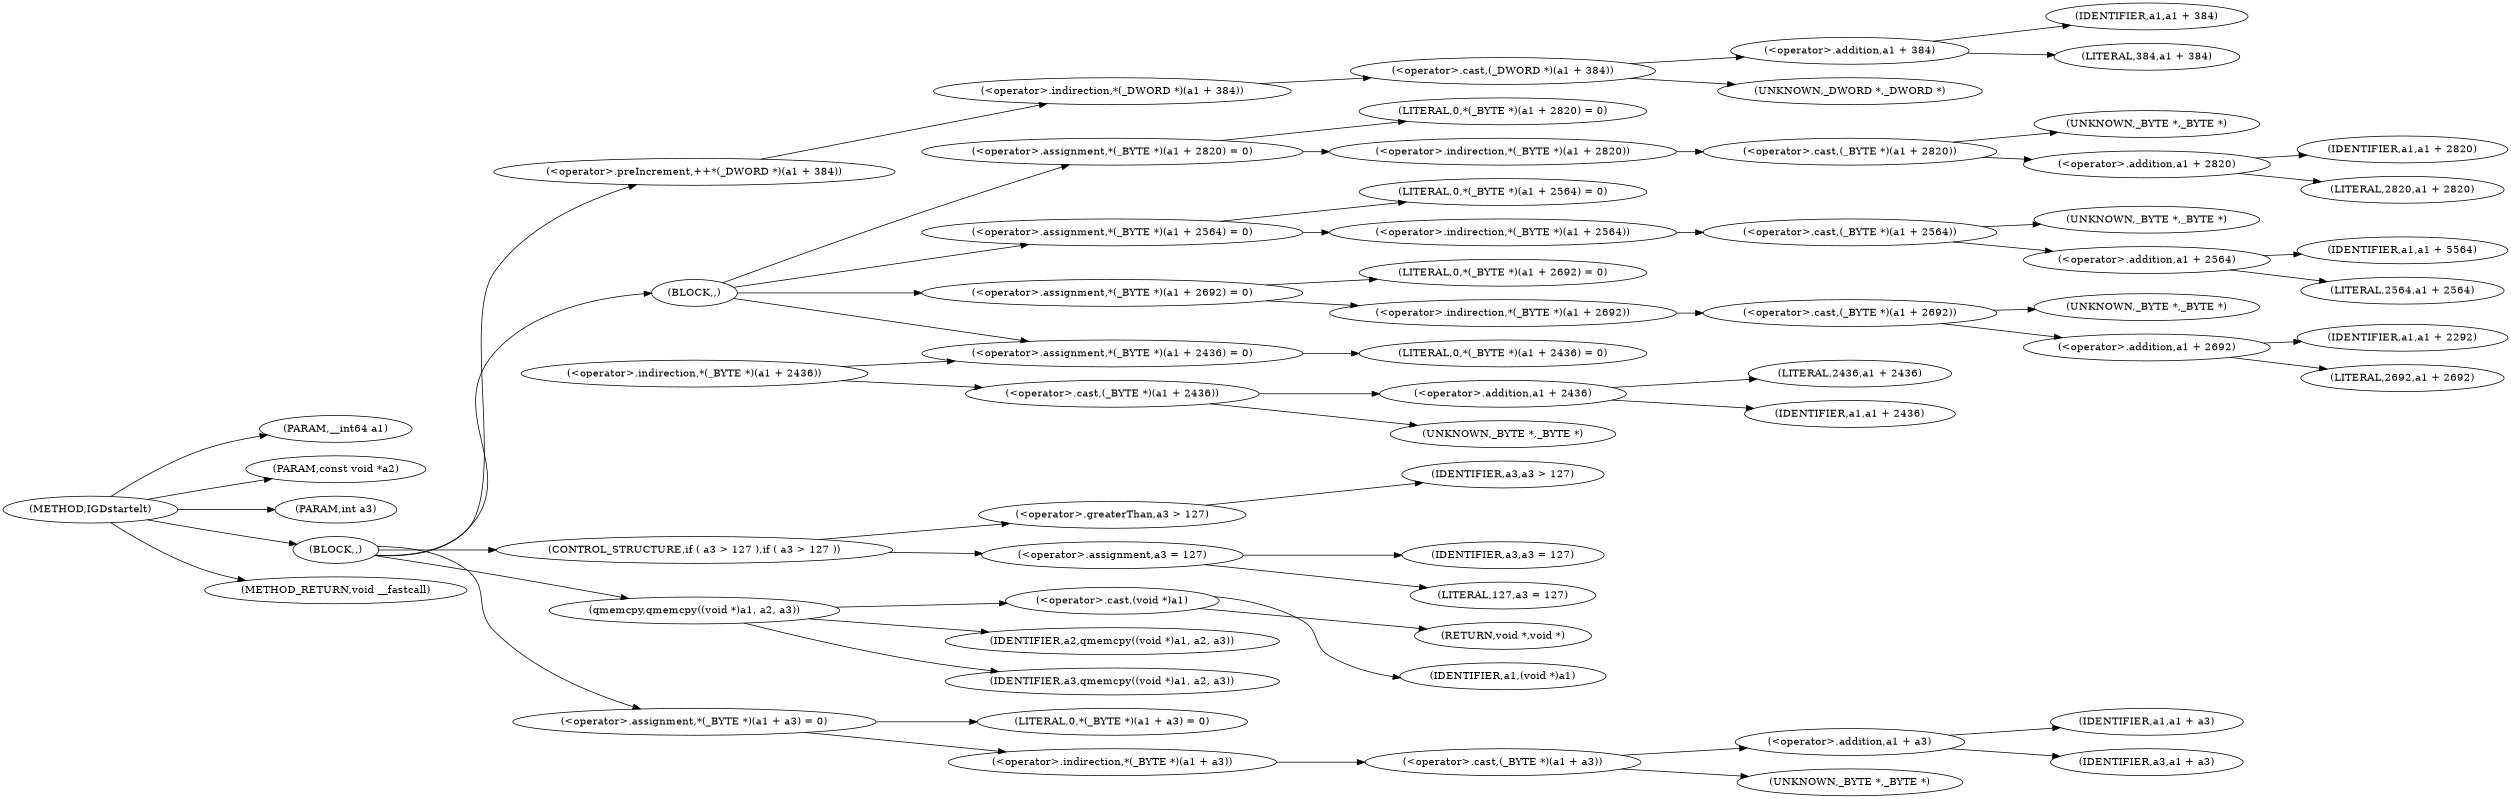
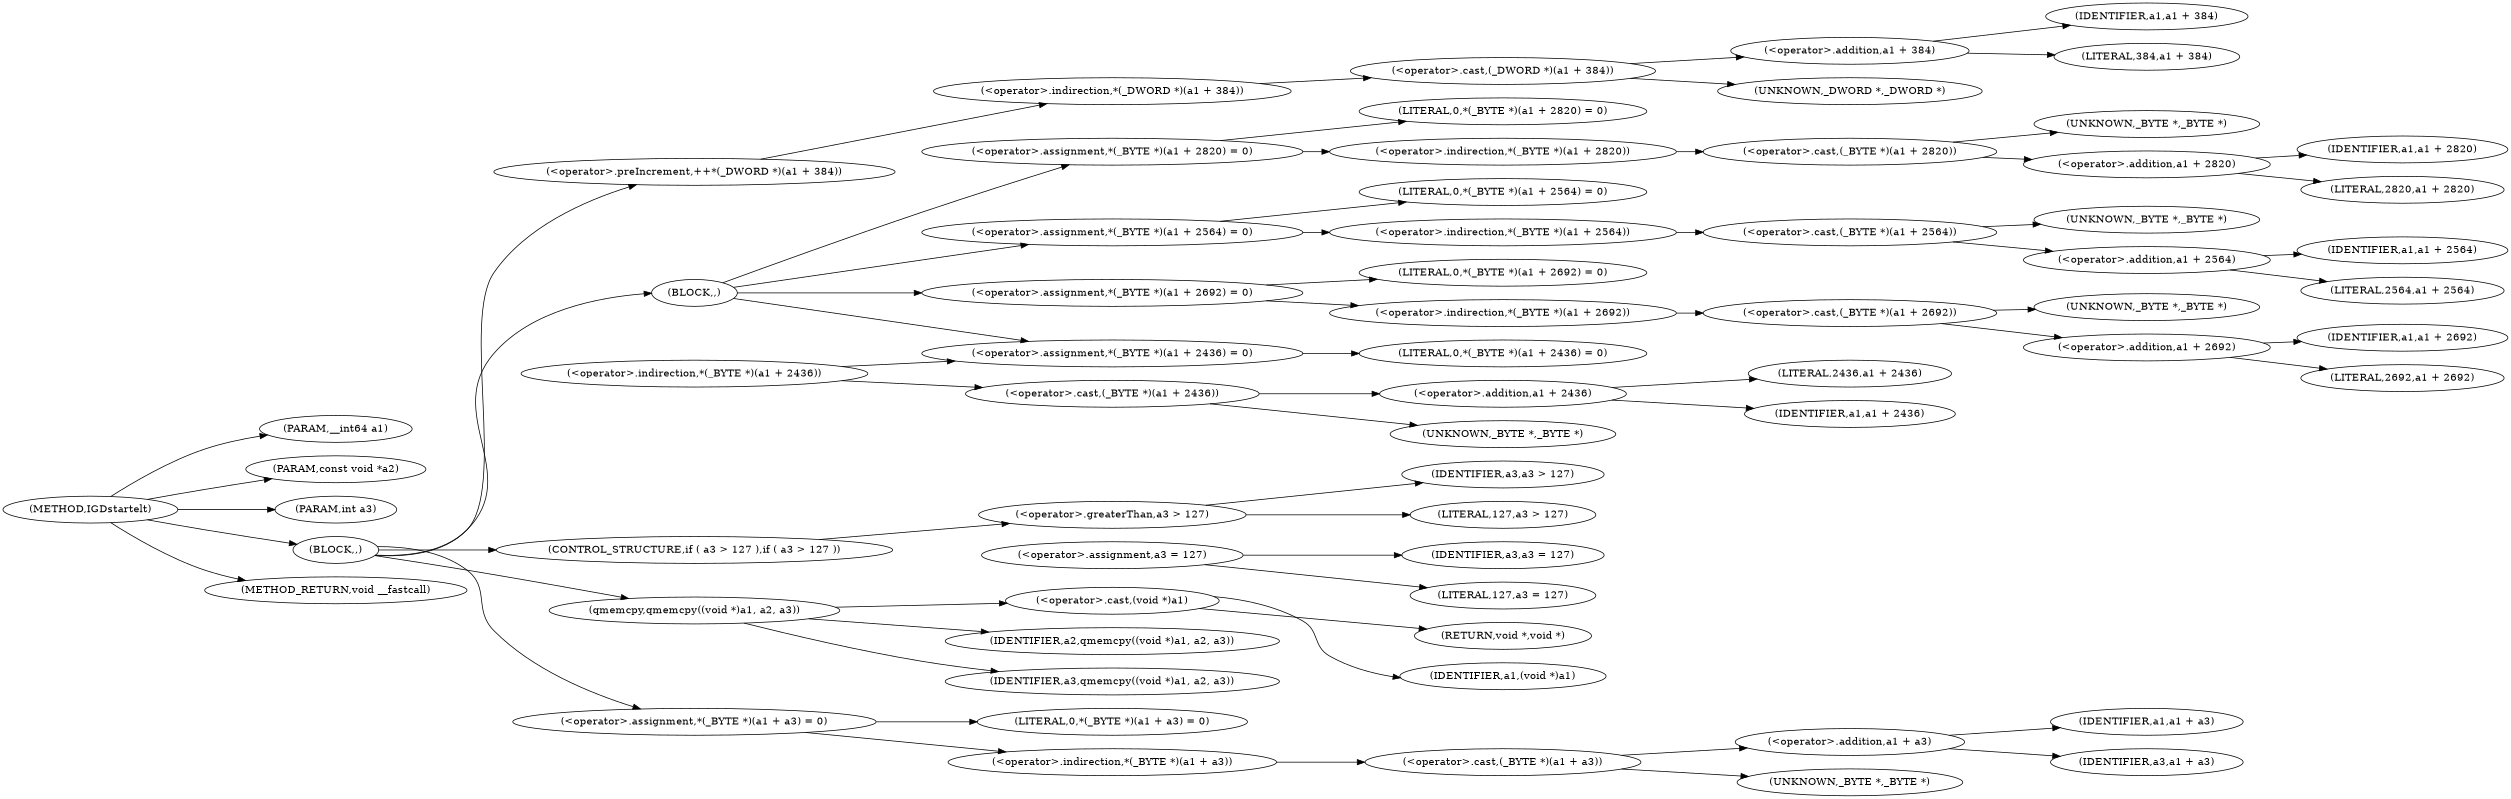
node "(IDENTIFIER,a1,a1 + 5564)": label "(IDENTIFIER,a1,a1 + 5564)" -> "(IDENTIFIER,a1,a1 + 2564)"
node "(IDENTIFIER,a1,a1 + 2292)": label "(IDENTIFIER,a1,a1 + 2292)" -> "(IDENTIFIER,a1,a1 + 2692)"
node "(LITERAL,127,a3 > 127)": added
edge "(CONTROL_STRUCTURE,if ( a3 > 127 ),if ( a3 > 127 ))" -> "(<operator>.assignment,a3 = 127)": removed
